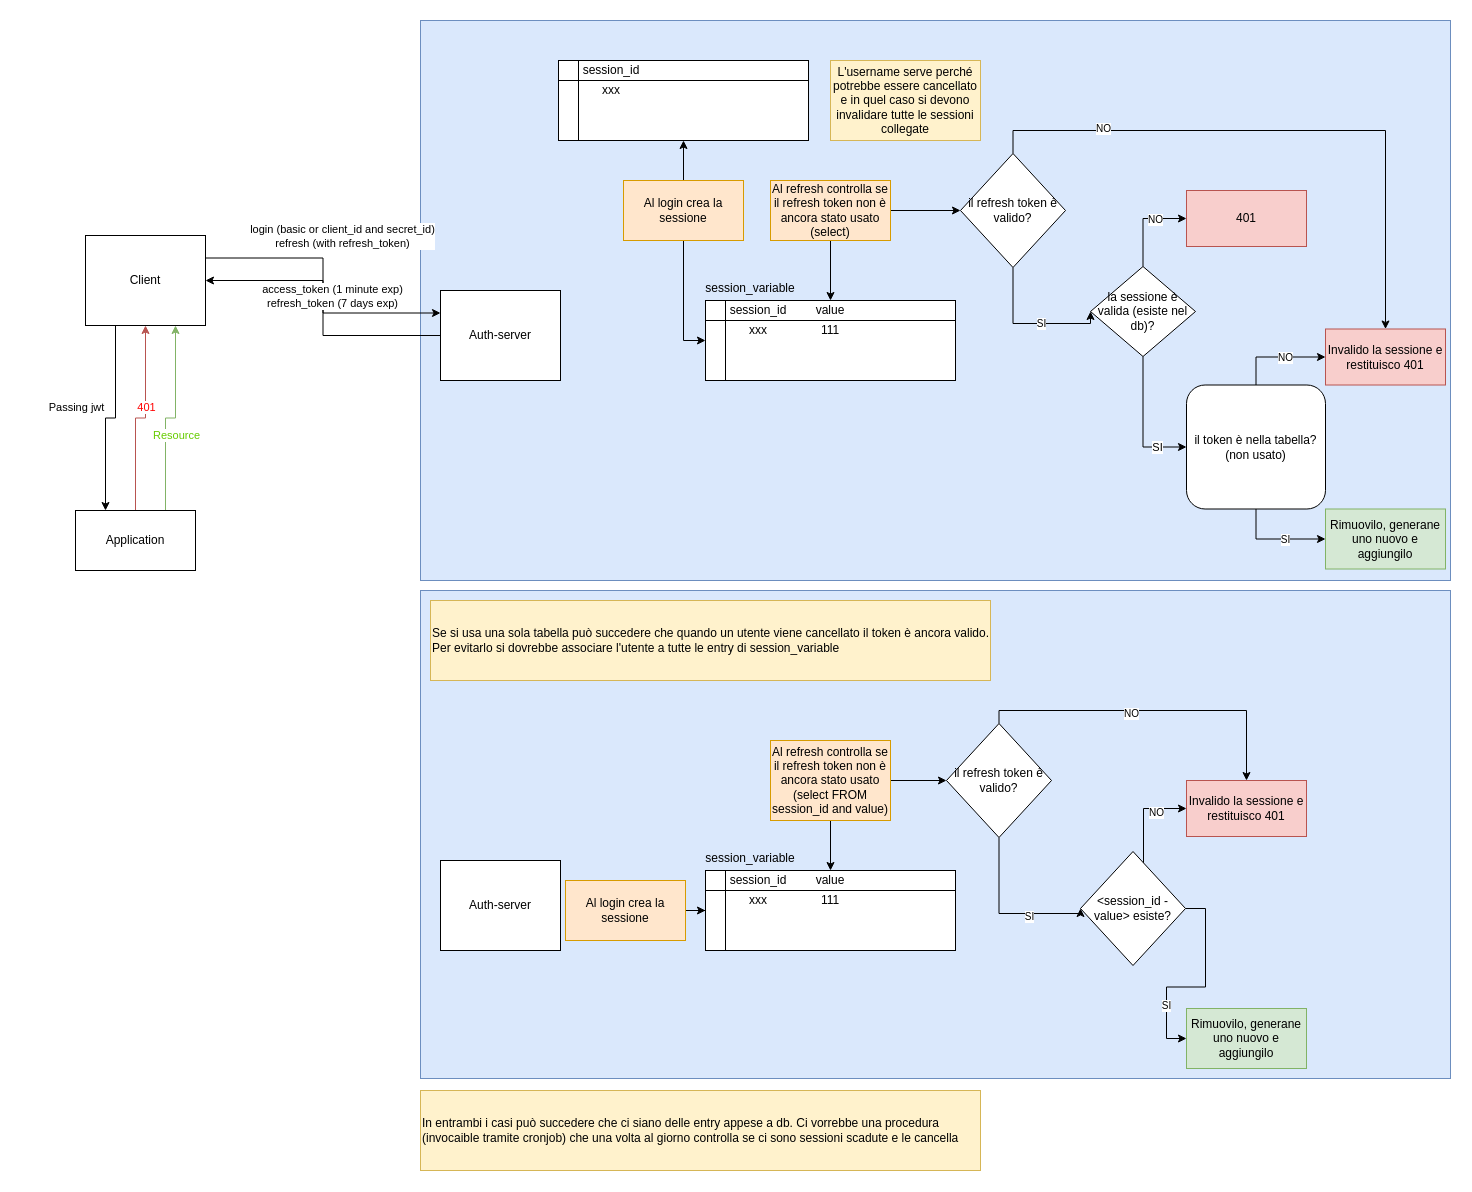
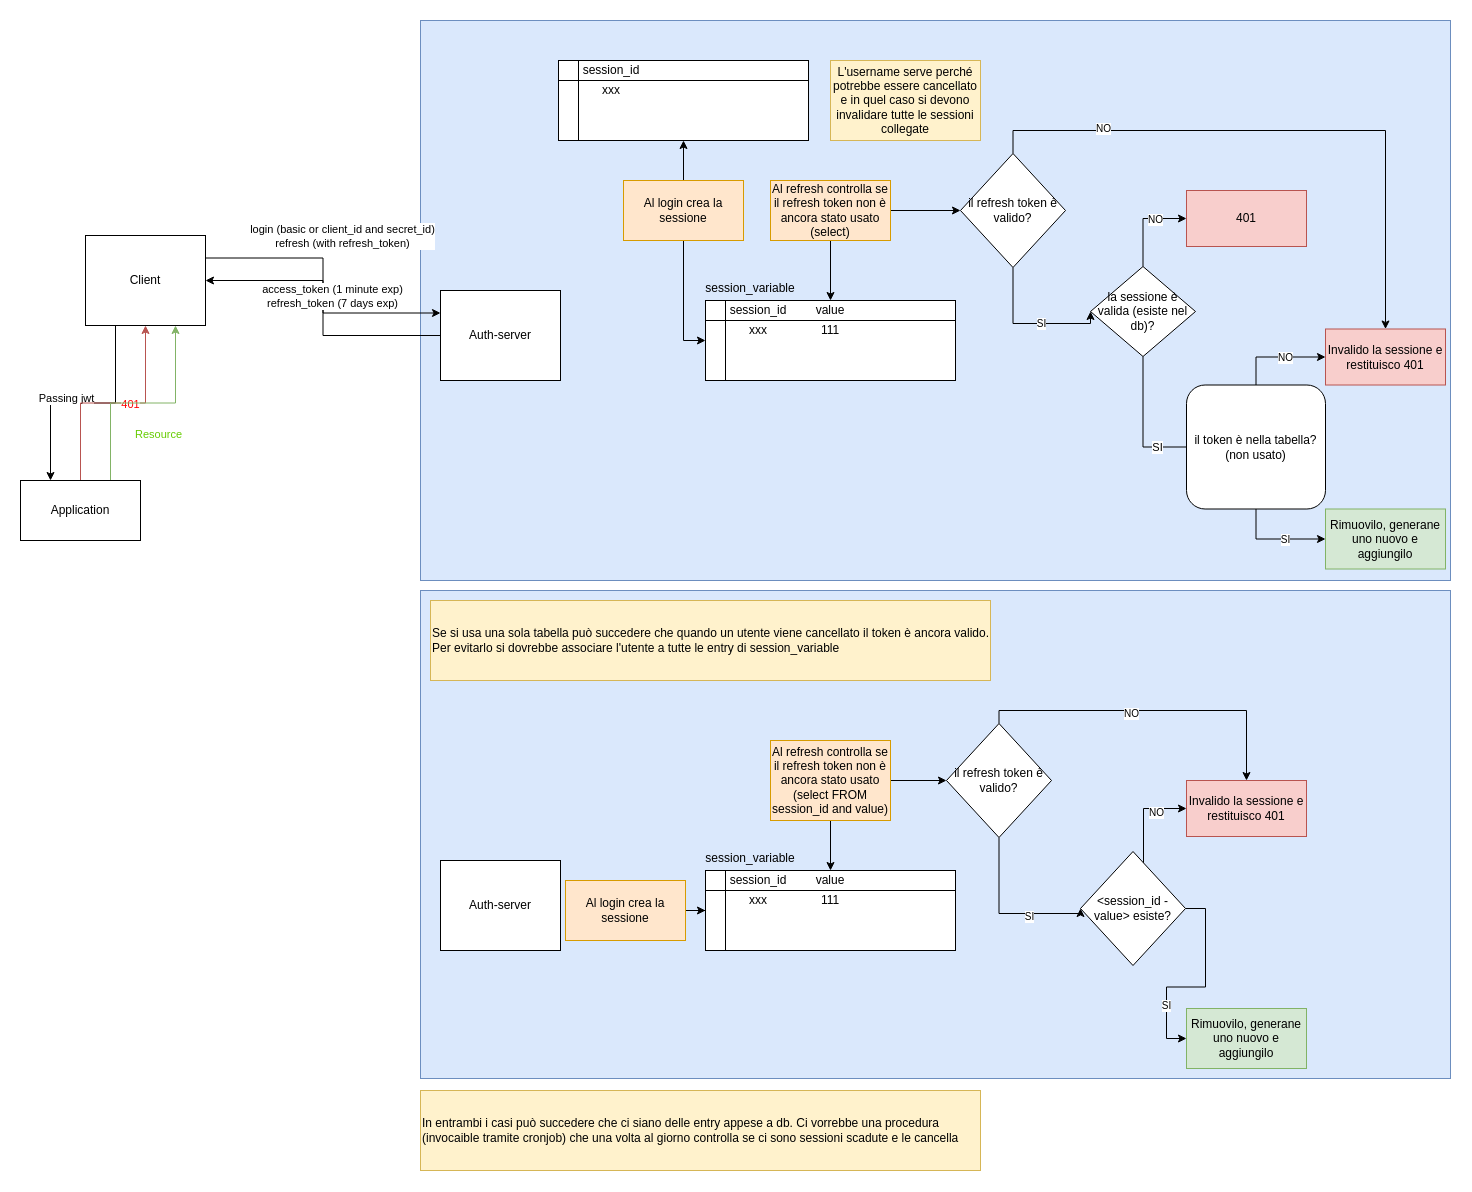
edge "la sessione è valida (esiste nel db)?" -> "il token è nella tabella?(non usato)": arrowhead classic -> none
node "Application": moved (136, 541) -> (81, 511)
